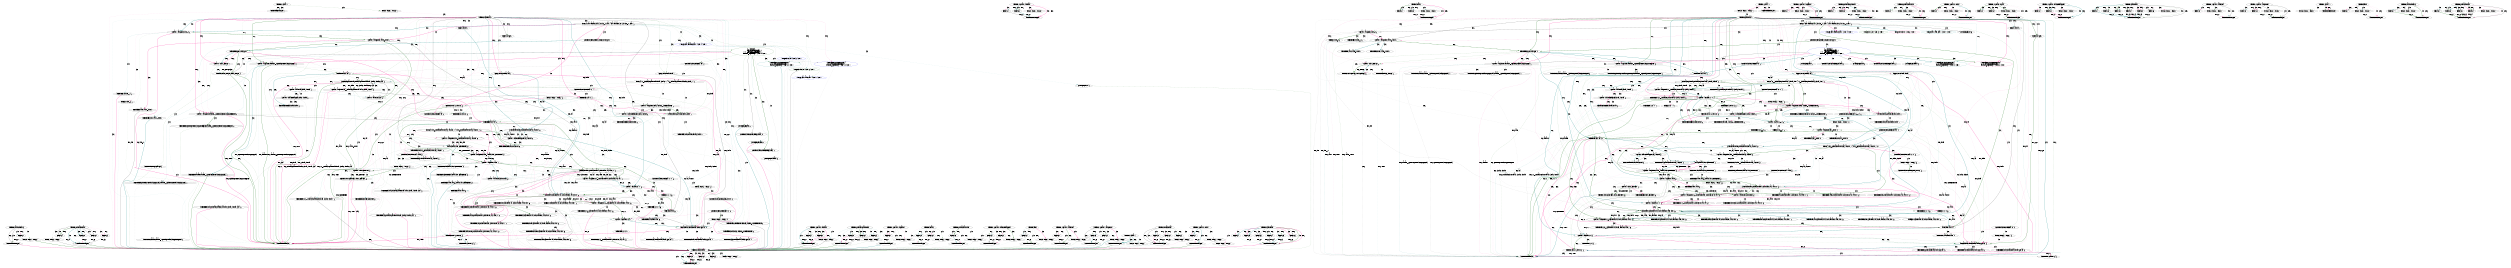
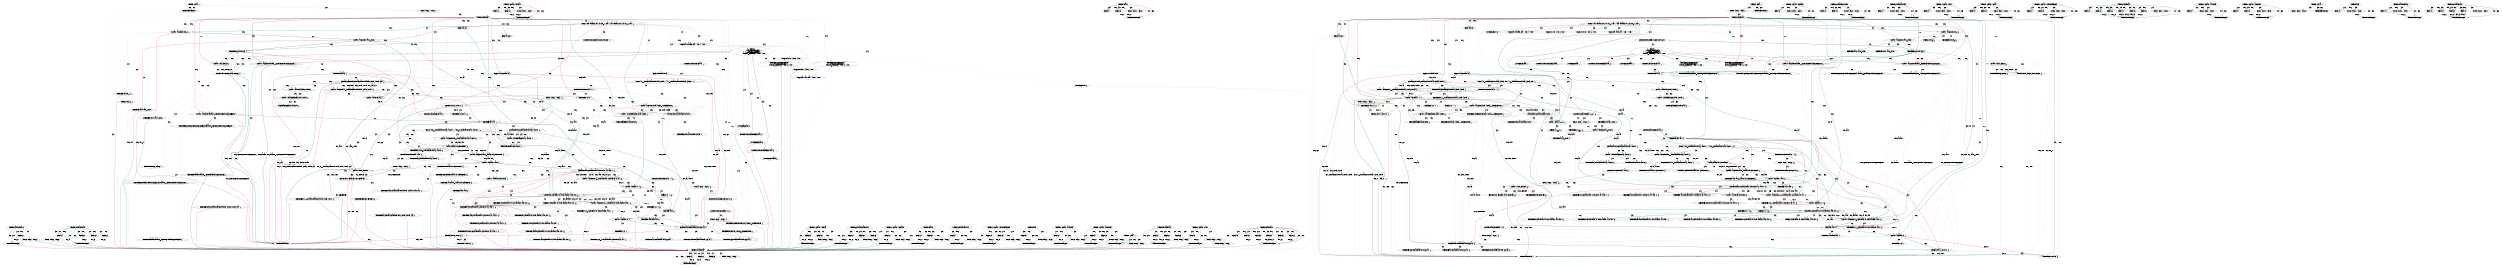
edge "(<operator>.assignment,acl = NULL)" -> "(IDENTIFIER,acl,acl = NULL)": label "AST: " -> "DDG: inode"
edge "(<operator>.assignment,acl = NULL)" -> "(IDENTIFIER,NULL,acl = NULL)": now "(CONTROL_STRUCTURE,IF,if (rc == 0))" -> "(IDENTIFIER,NULL,acl = NULL)"
